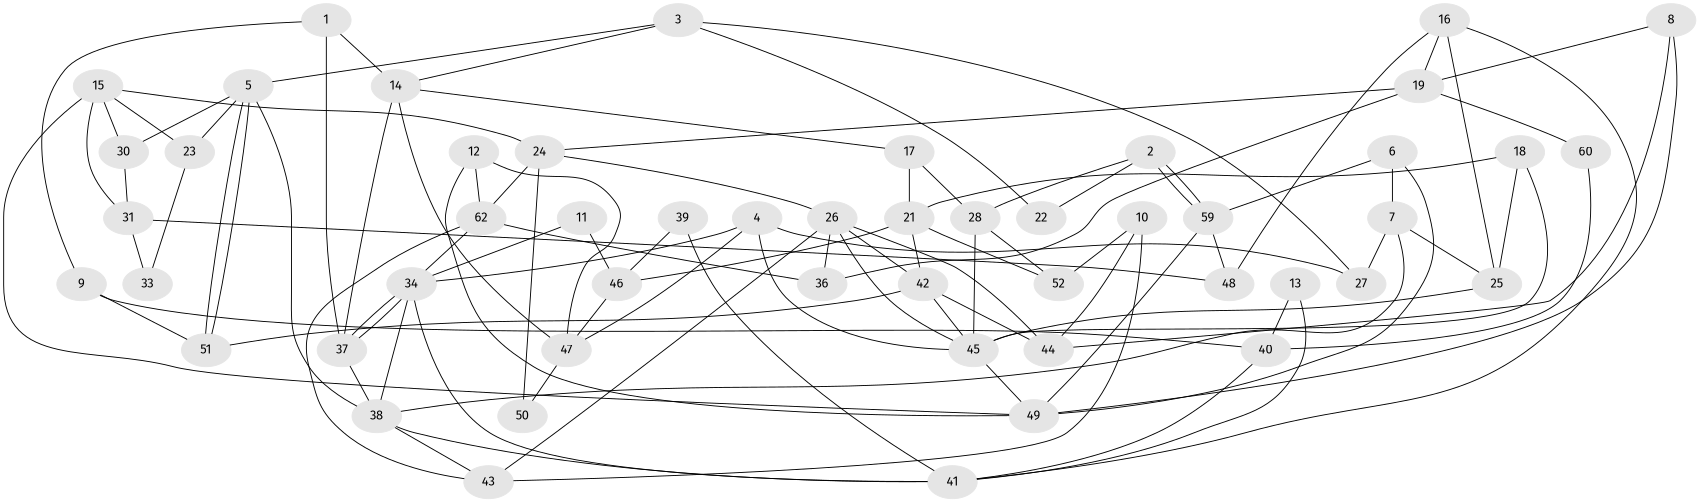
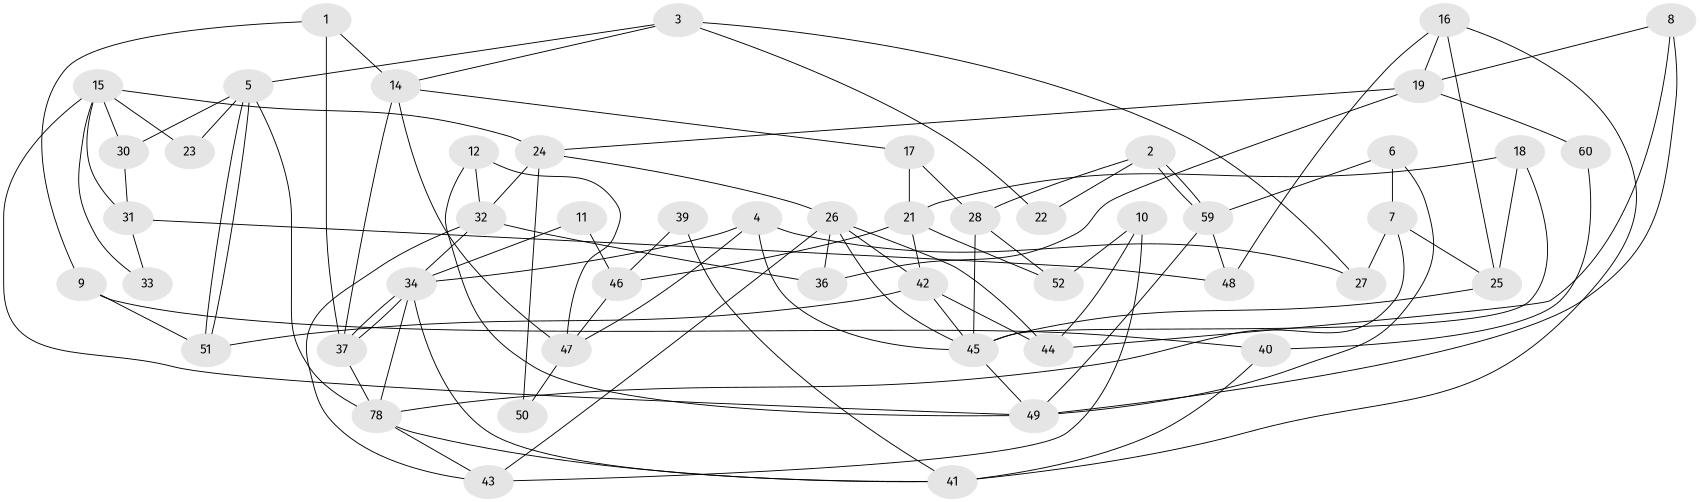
edge "23" -- "33": now "15" -- "33"
node "62": label "62" -> "32"
node "13": removed
node "38": label "38" -> "78"
